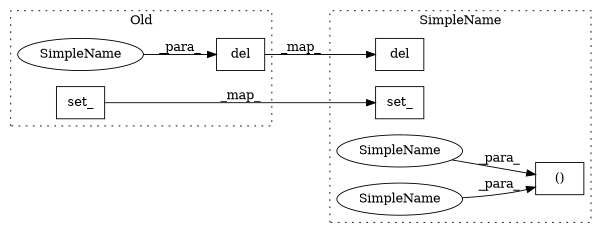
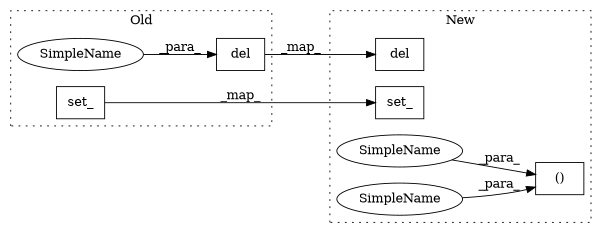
cluster "SimpleName": label "SimpleName" -> "New"
